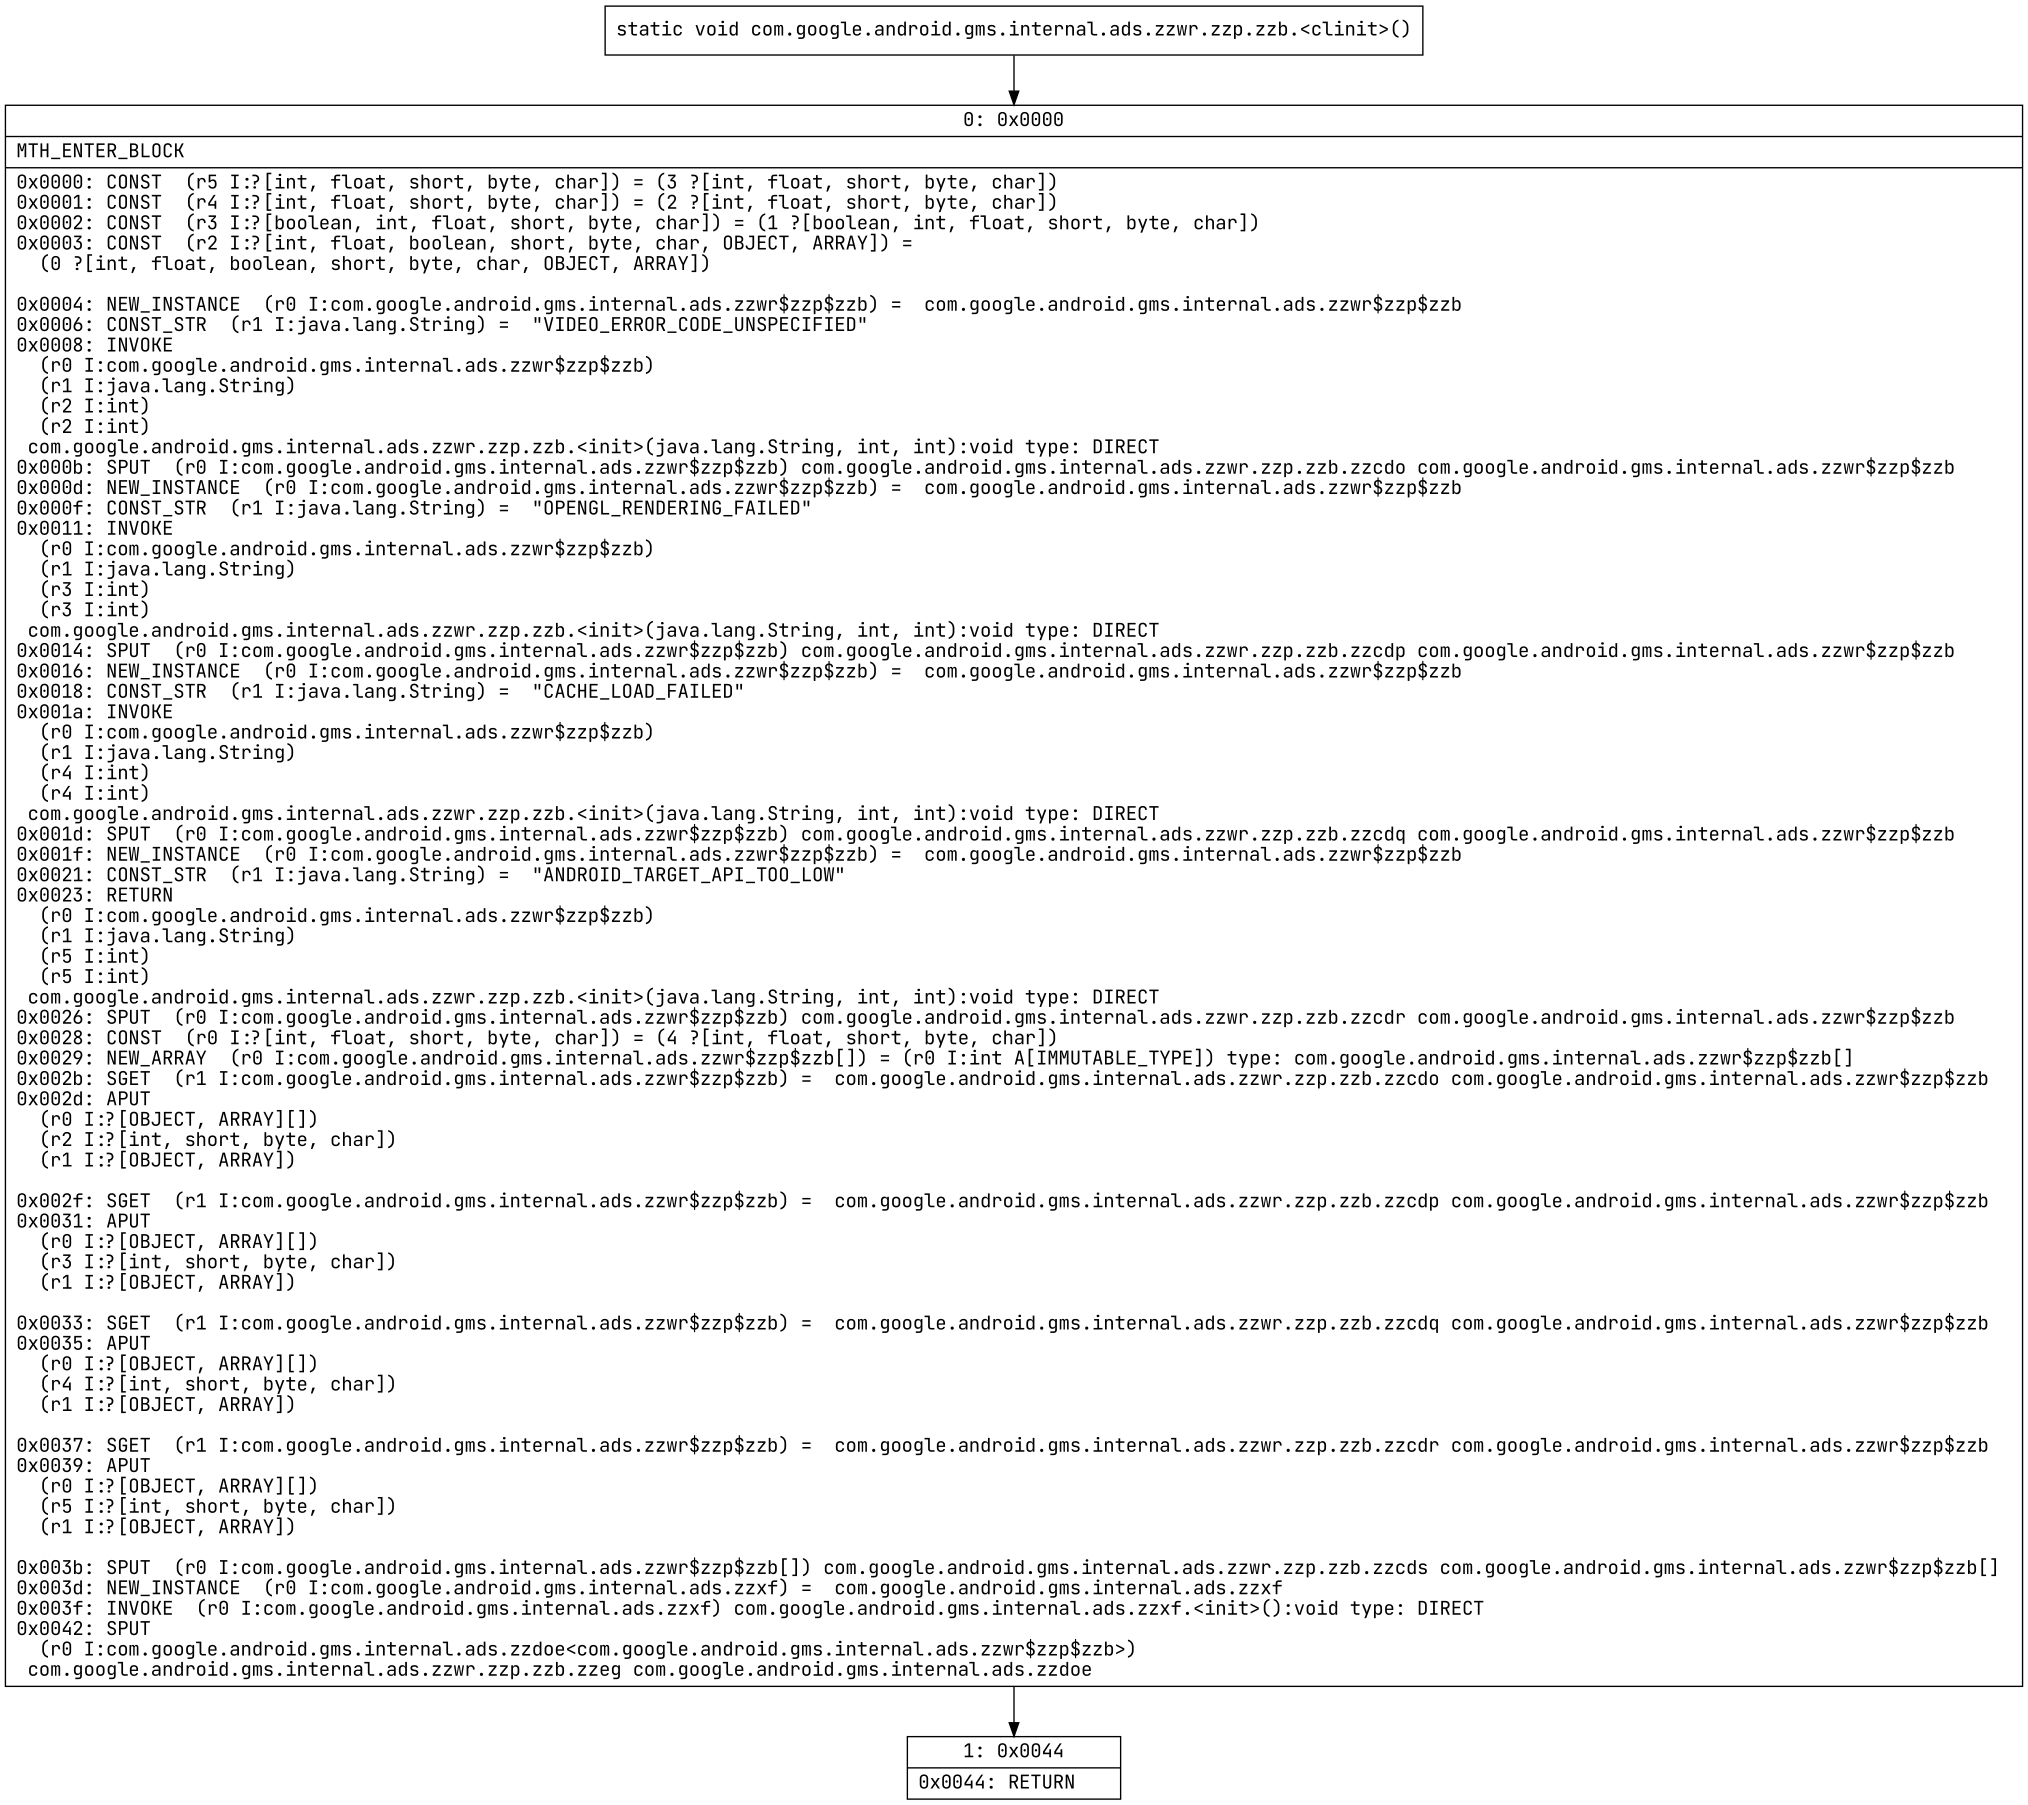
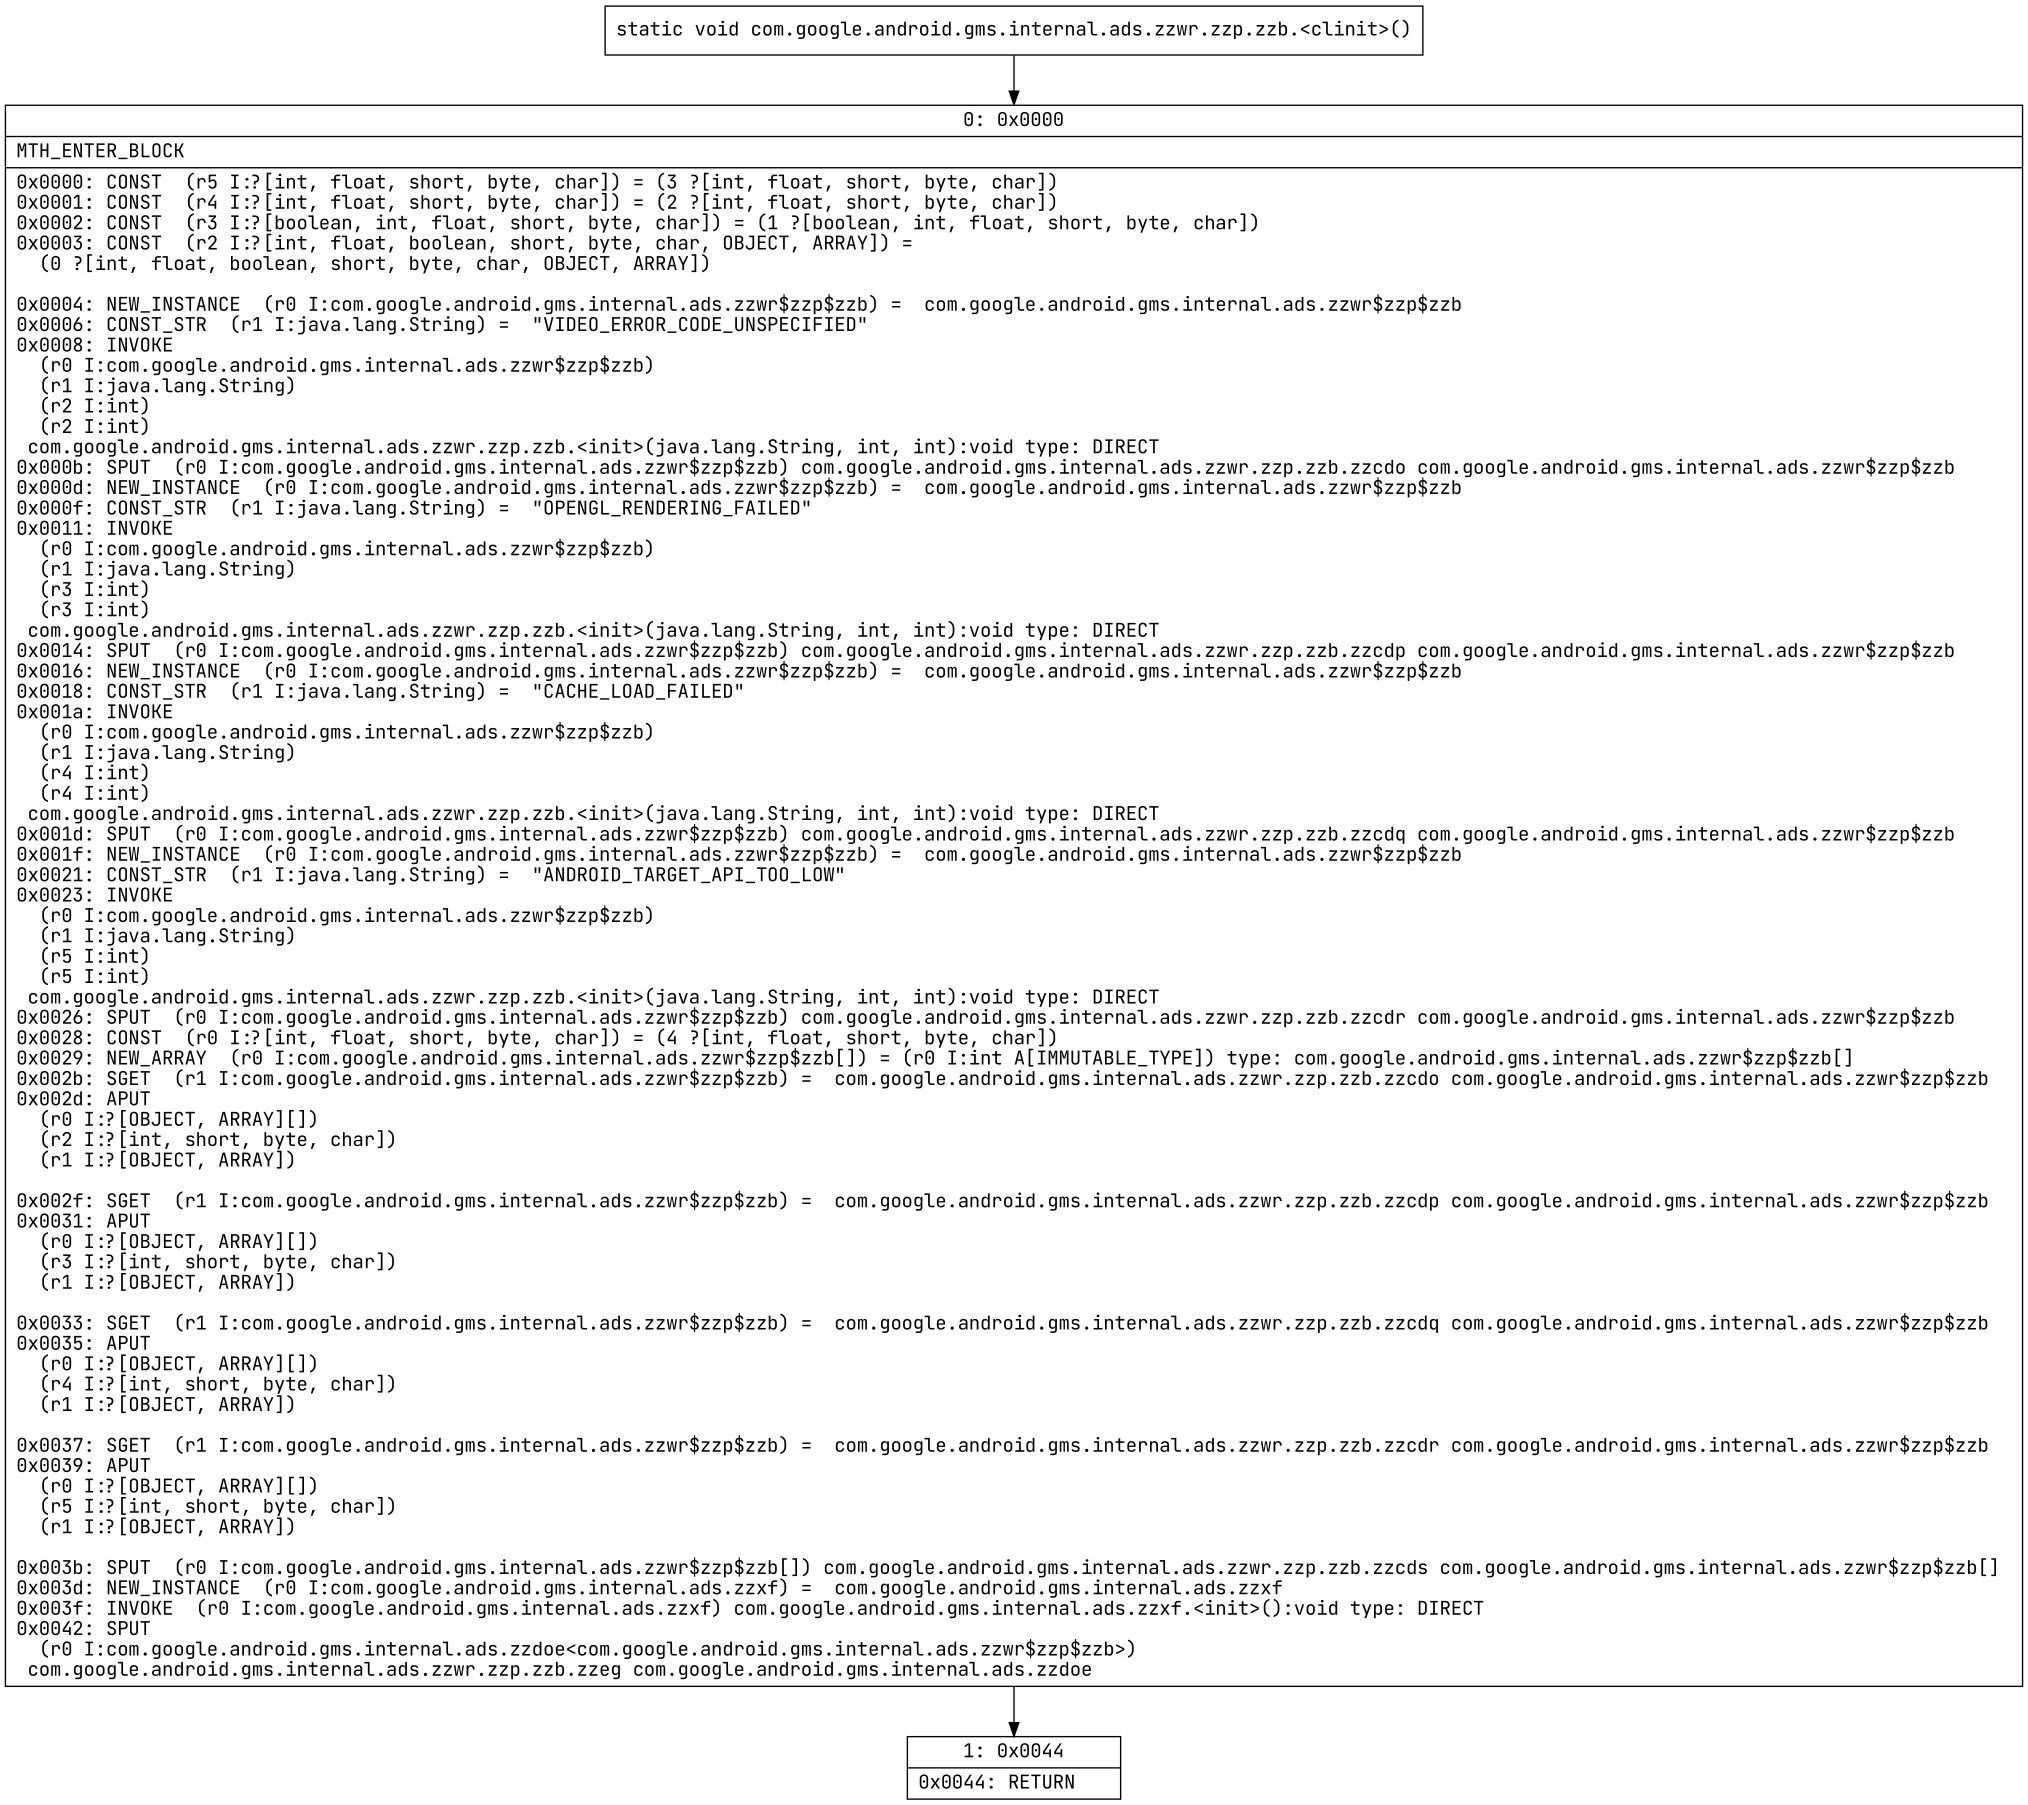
node "0: 0x0000": text "0x0023: RETURN" -> "0x0023: INVOKE"
